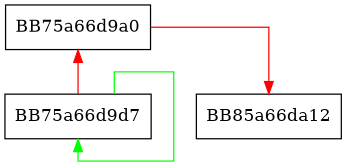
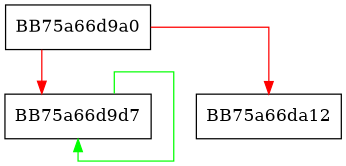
edge "BB75a66d9d7" -> "BB75a66d9a0": reversed
node "BB85a66da12": label "BB85a66da12" -> "BB75a66da12"
